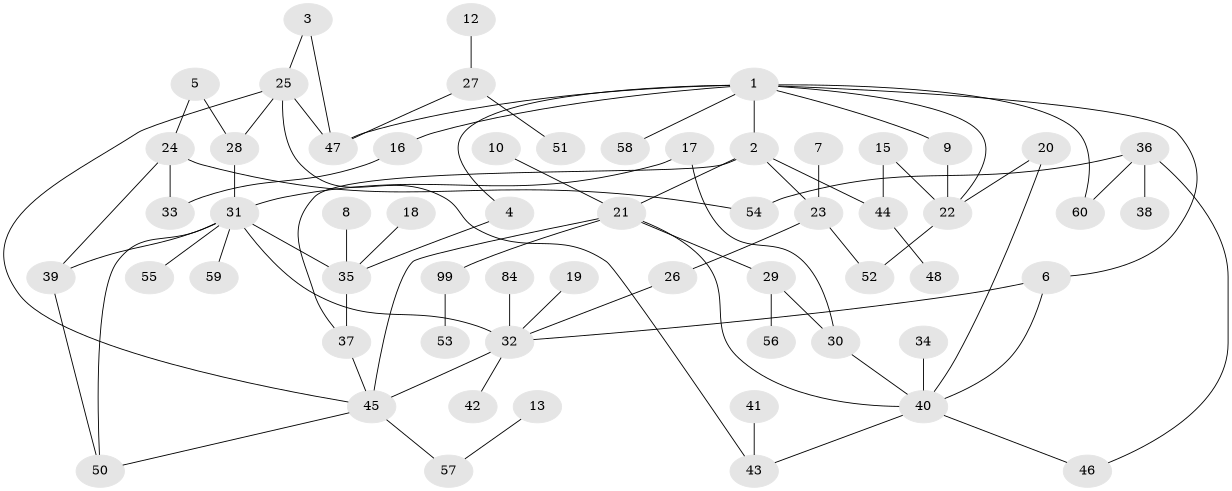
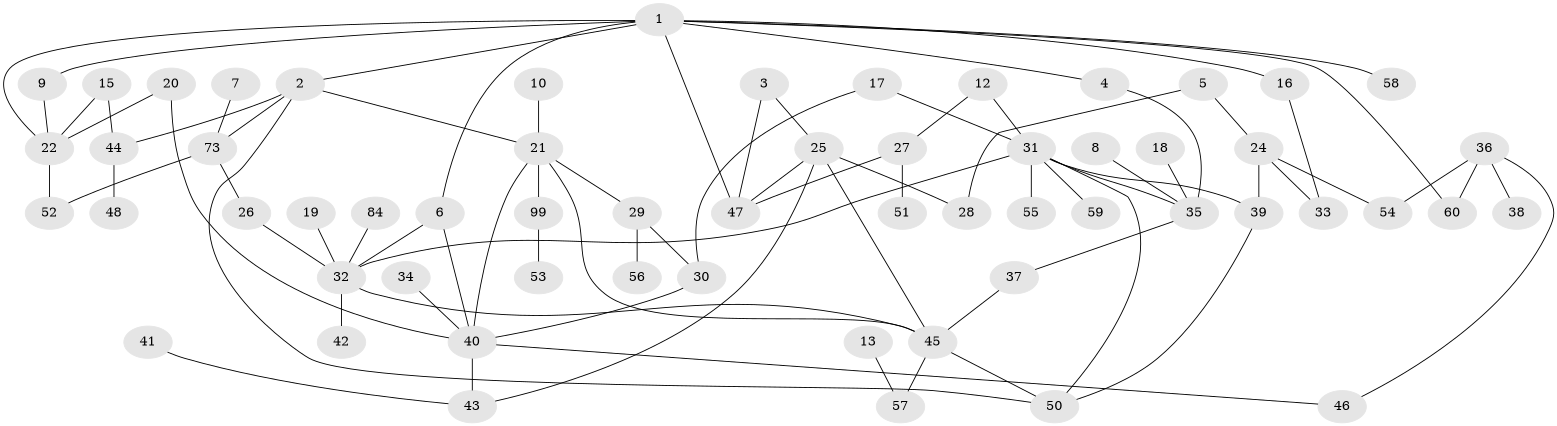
edge "2" -- "37": now "2" -- "50"
edge "28" -- "31": now "12" -- "31"
node "23": label "23" -> "73"
